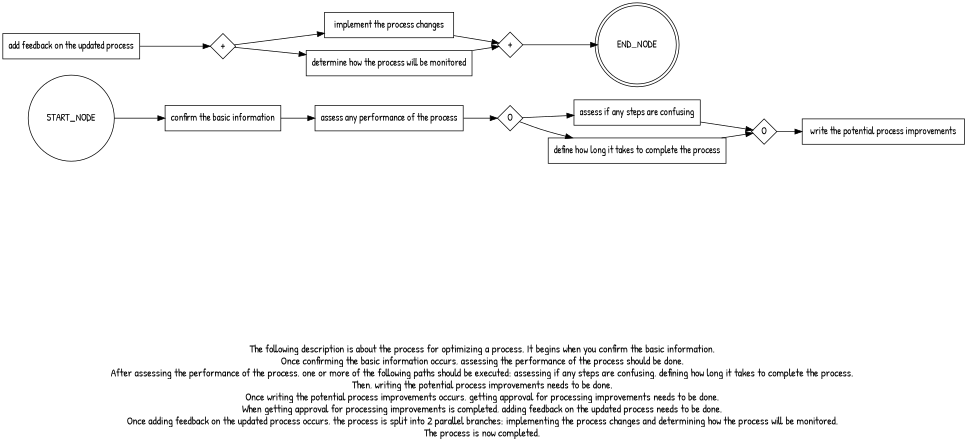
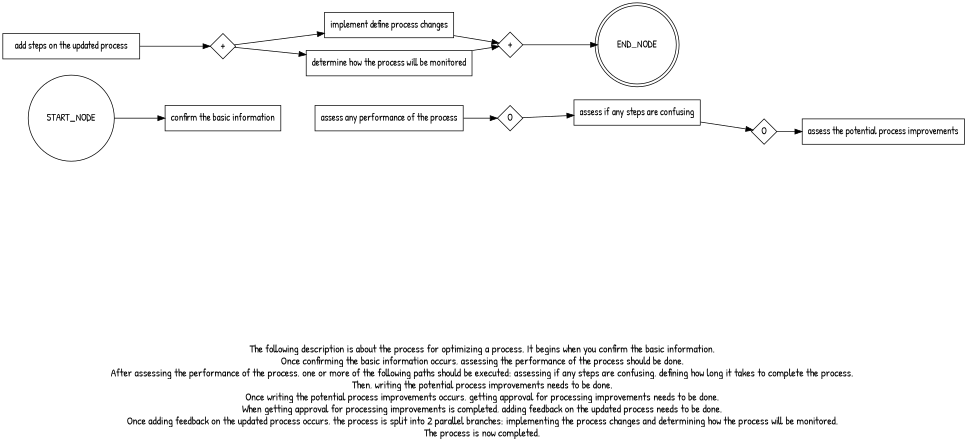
node "implement the process changes": label "implement the process changes" -> "implement define process changes"
node "add feedback on the updated process": label "add feedback on the updated process" -> "add steps on the updated process"
edge "confirm the basic information" -> "assess any performance of the process": removed
node "write the potential process improvements": label "write the potential process improvements" -> "assess the potential process improvements"
node "define how long it takes to complete the process": removed
